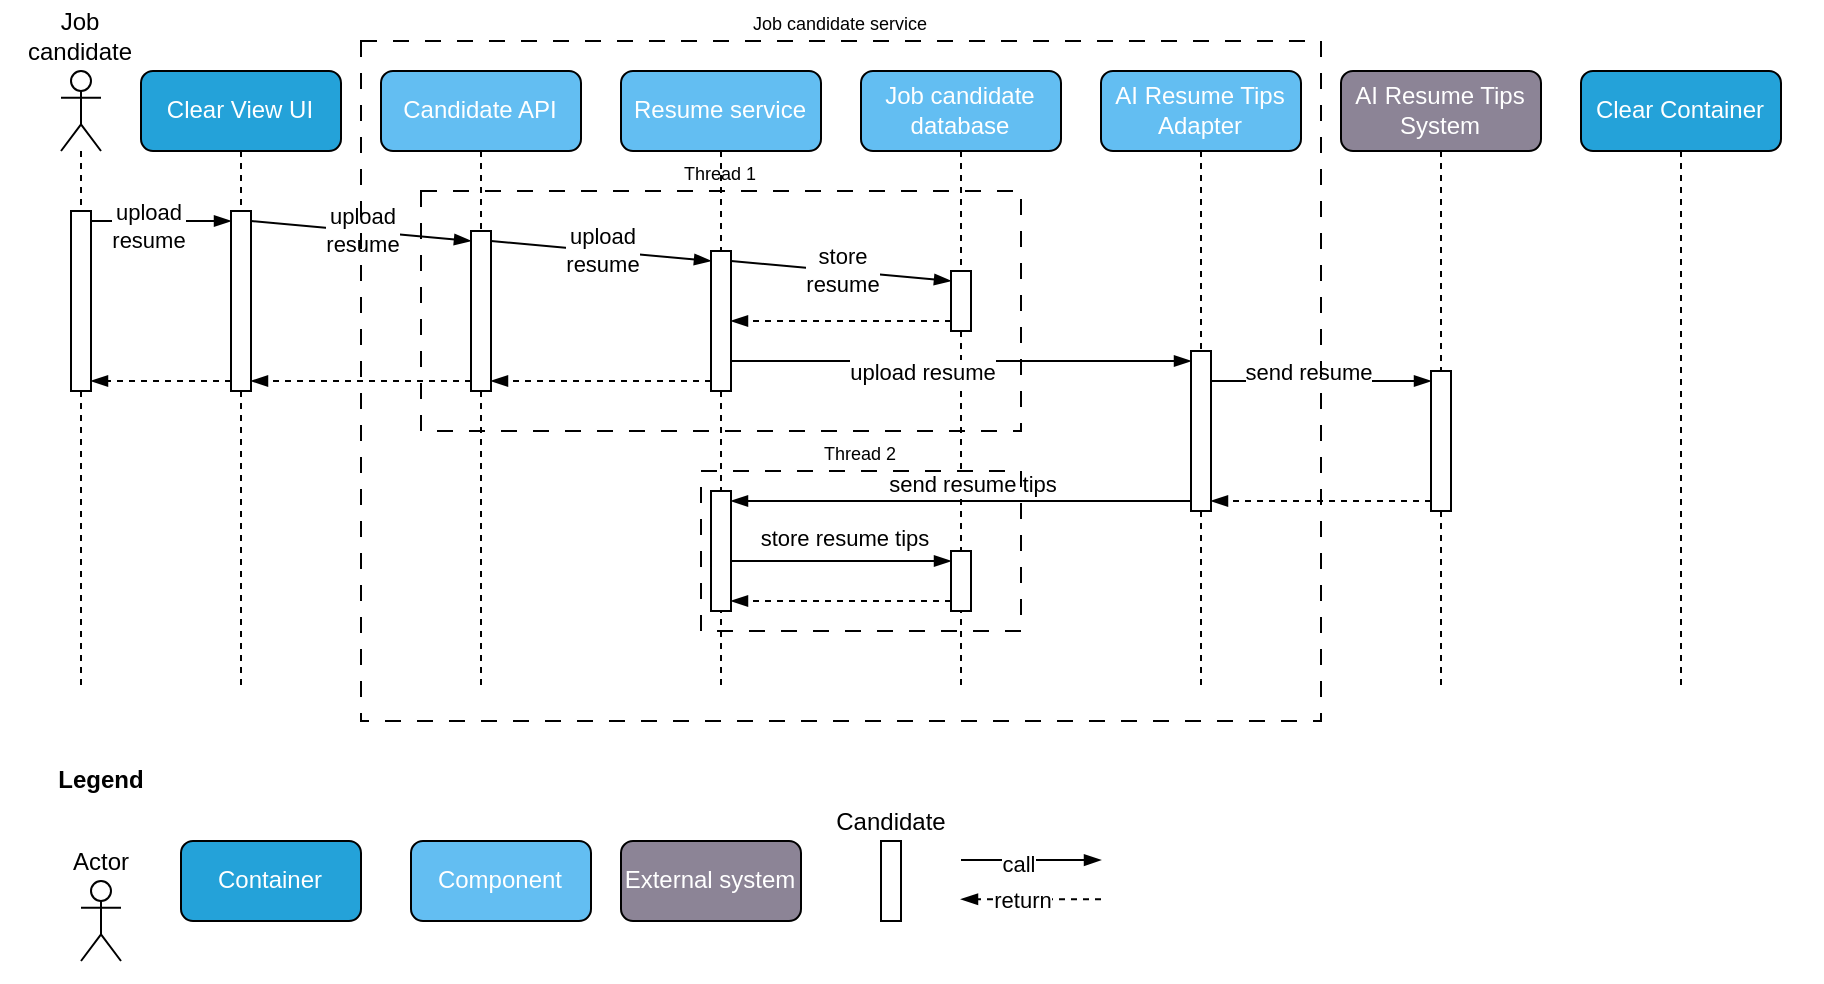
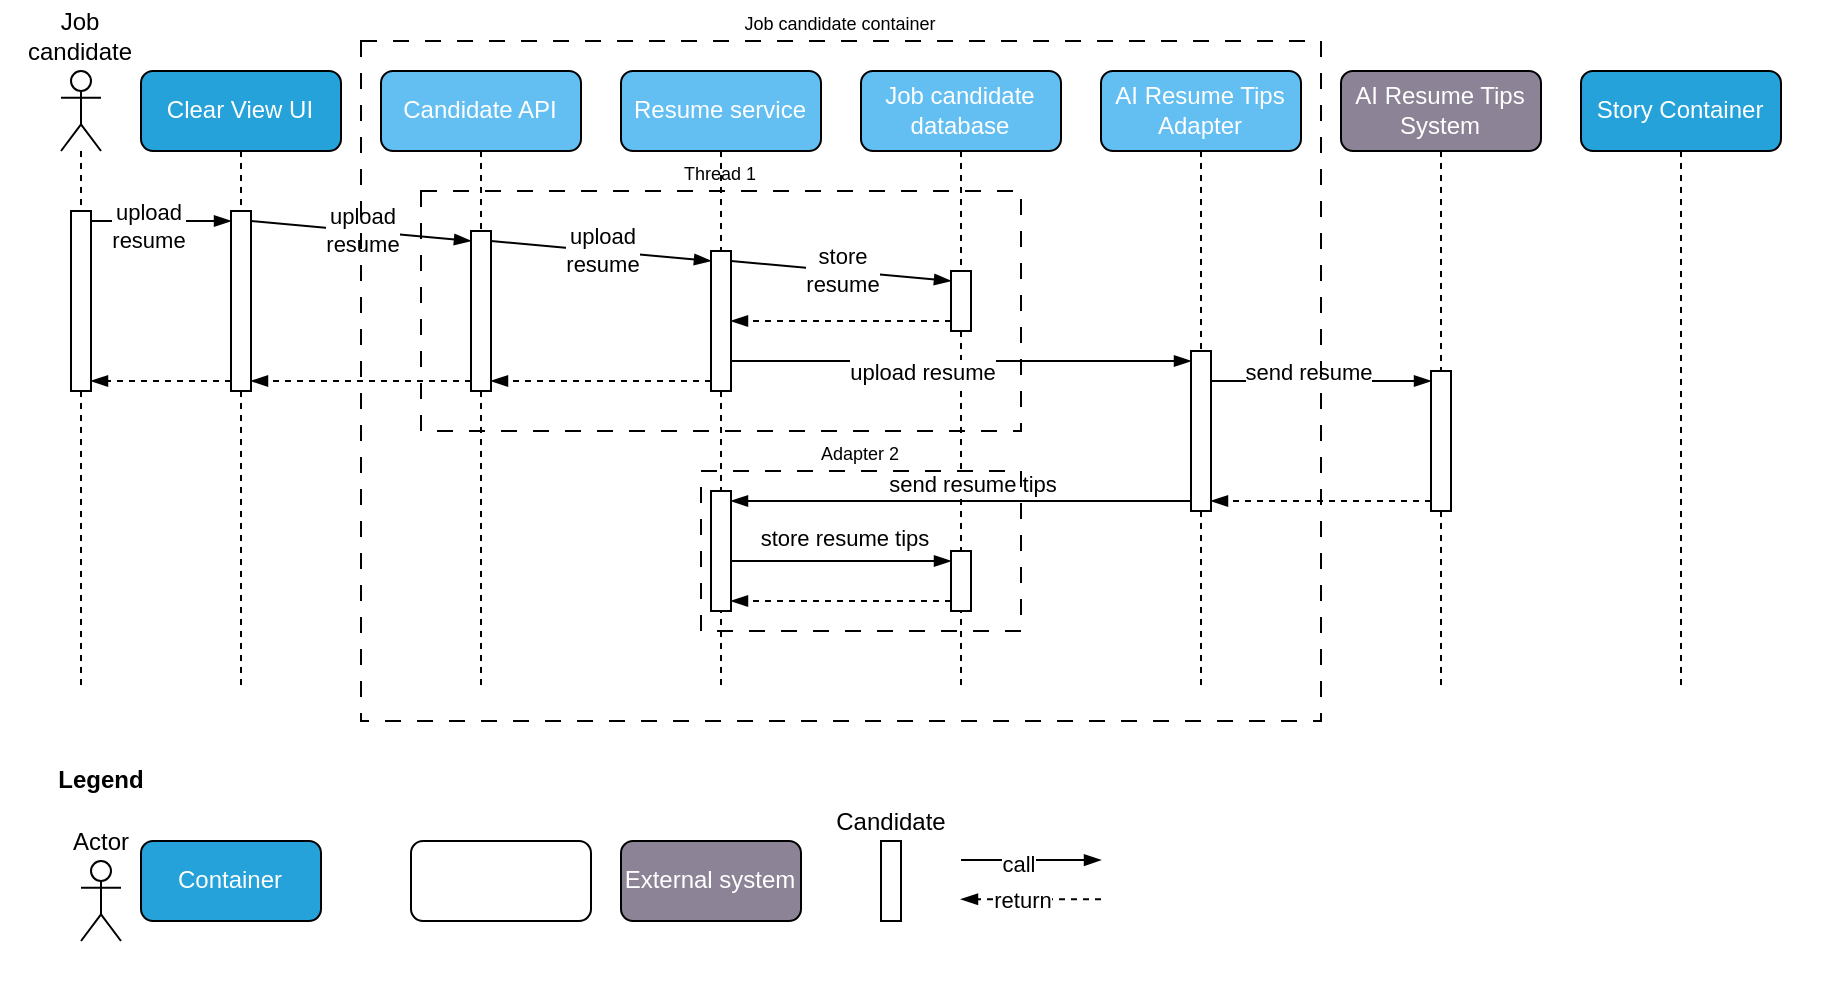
node "Job candidate service": label "Job candidate service" -> "Job candidate container"
node "Clear Container": label "Clear Container" -> "Story Container"
node "Thread 2": label "Thread 2" -> "Adapter 2"
node "Container": moved (271, 881) -> (231, 881)
node "Component": fillcolor #63bef2 -> #ffffff
node "Actor": moved (101, 921) -> (101, 901)
